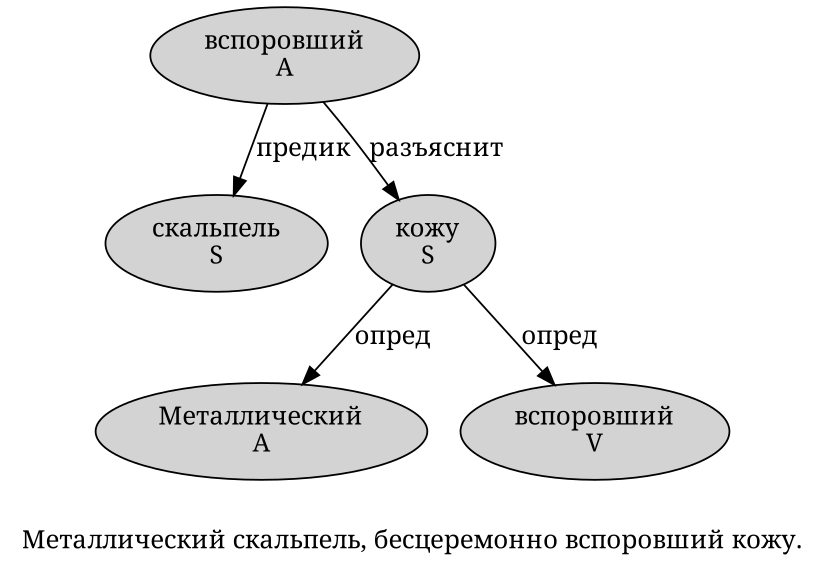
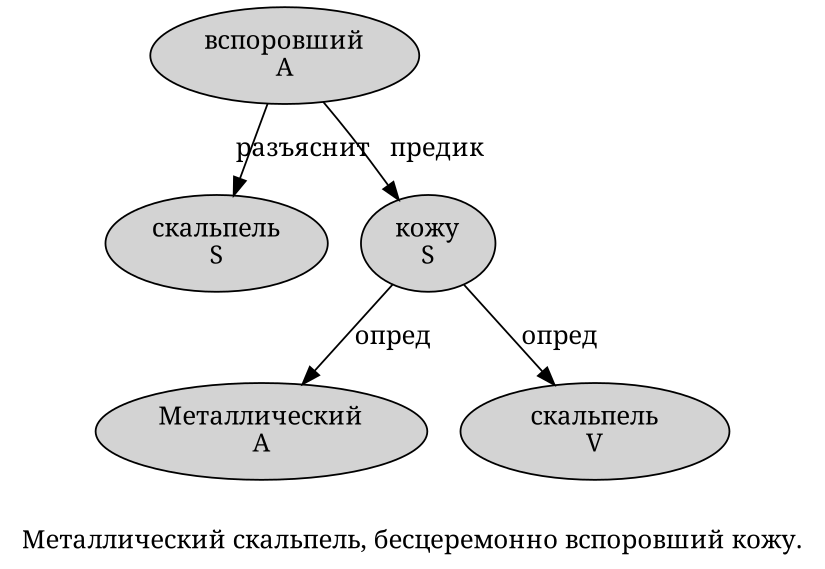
edge "вспоровший A" -> "скальпель S": label "предик" -> "разъяснит"
edge "вспоровший A" -> "кожу S": label "разъяснит" -> "предик"
node "вспоровший V": label "вспоровший V" -> "скальпель V"
